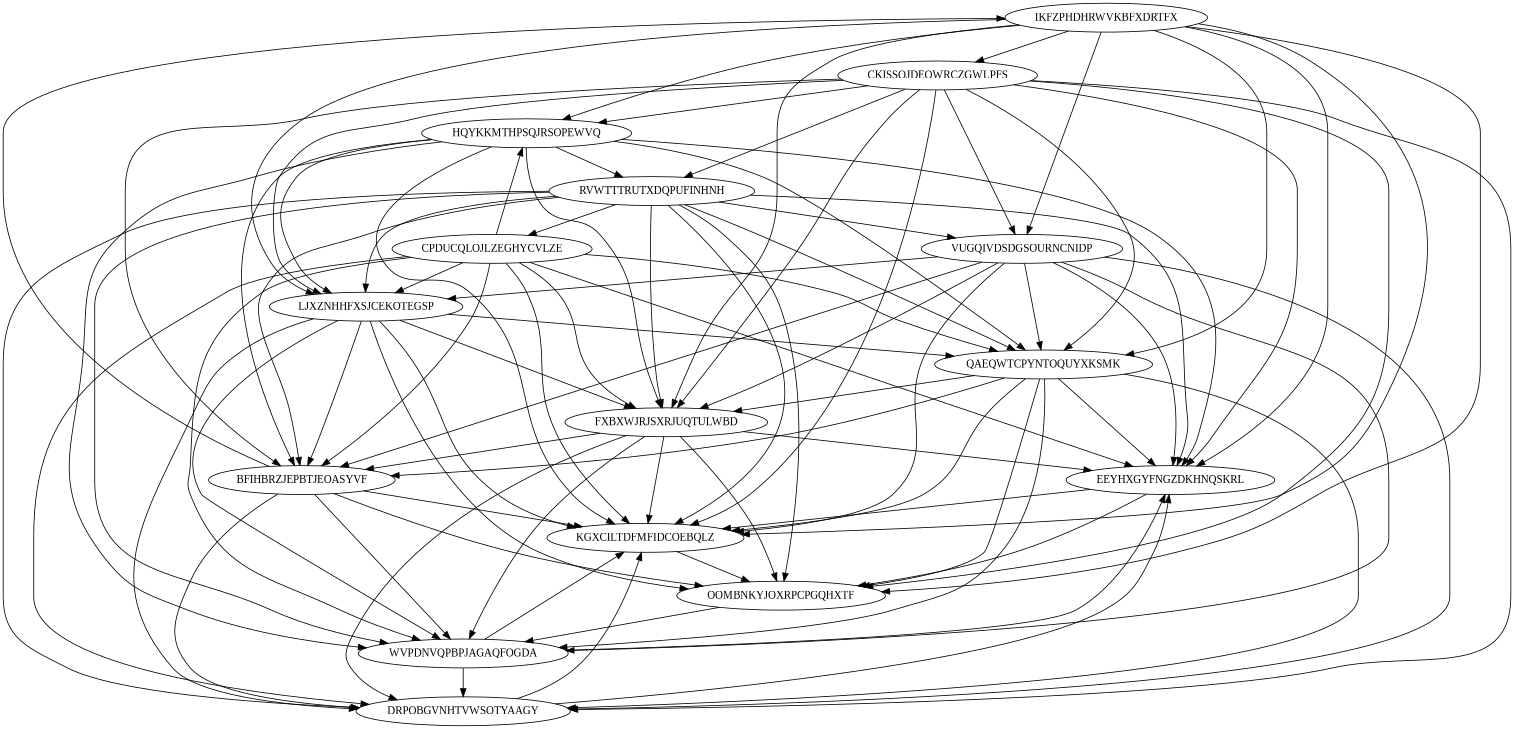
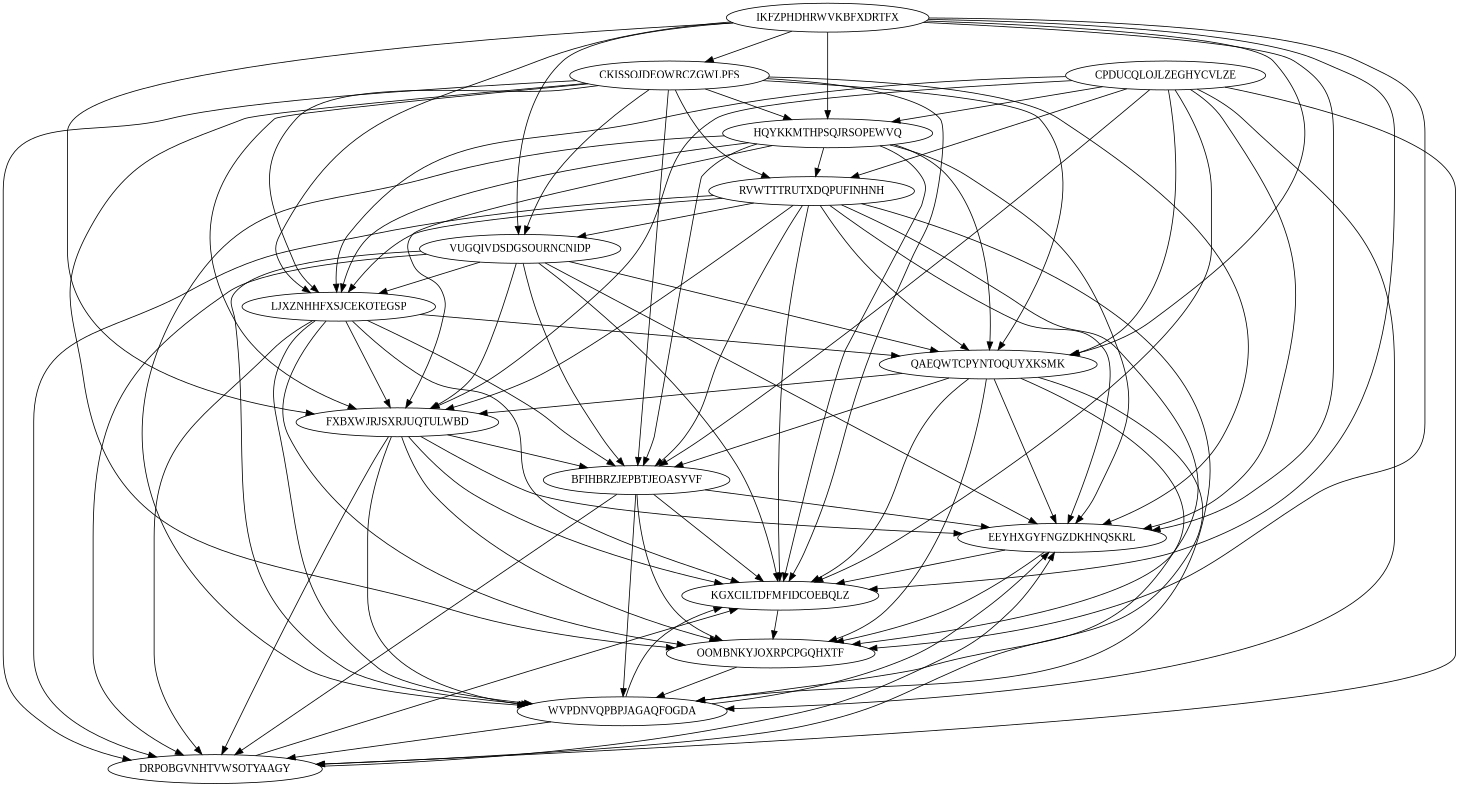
edge "BFIHBRZJEPBTJEOASYVF" -> "IKFZPHDHRWVKBFXDRTFX": now "BFIHBRZJEPBTJEOASYVF" -> "EEYHXGYFNGZDKHNQSKRL"
edge "RVWTTTRUTXDQPUFINHNH" -> "CPDUCQLOJLZEGHYCVLZE": reversed
